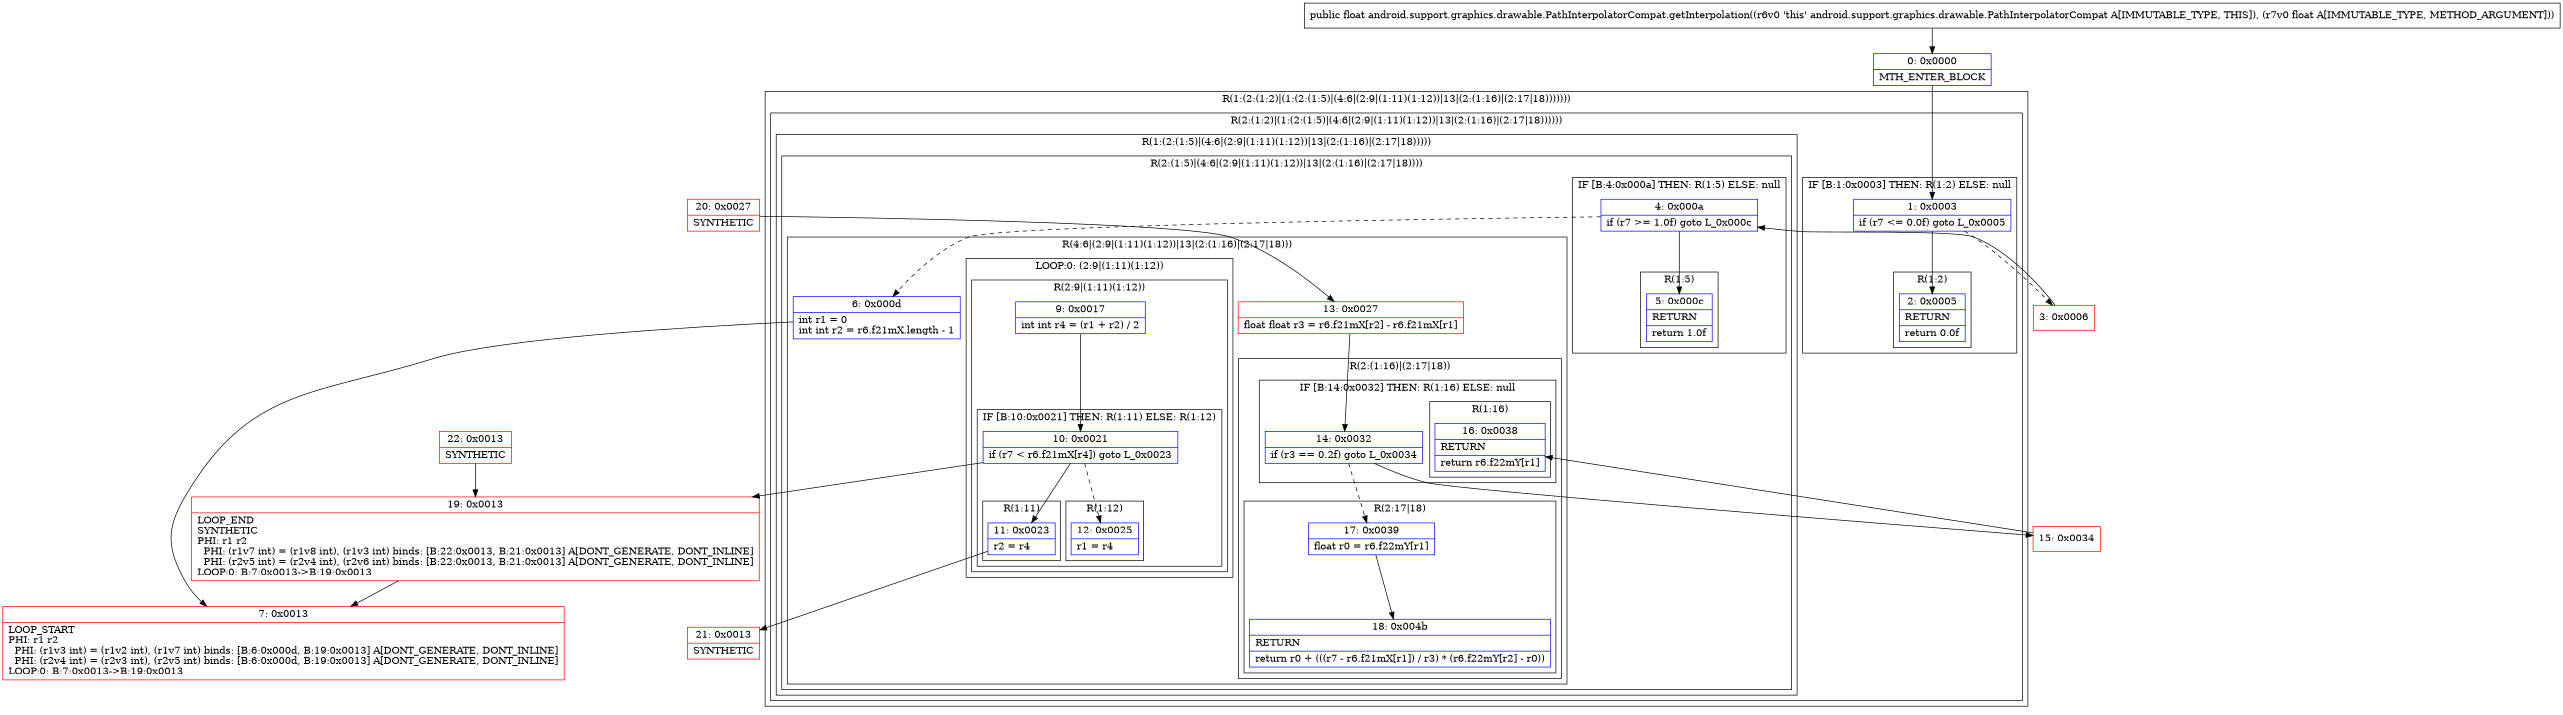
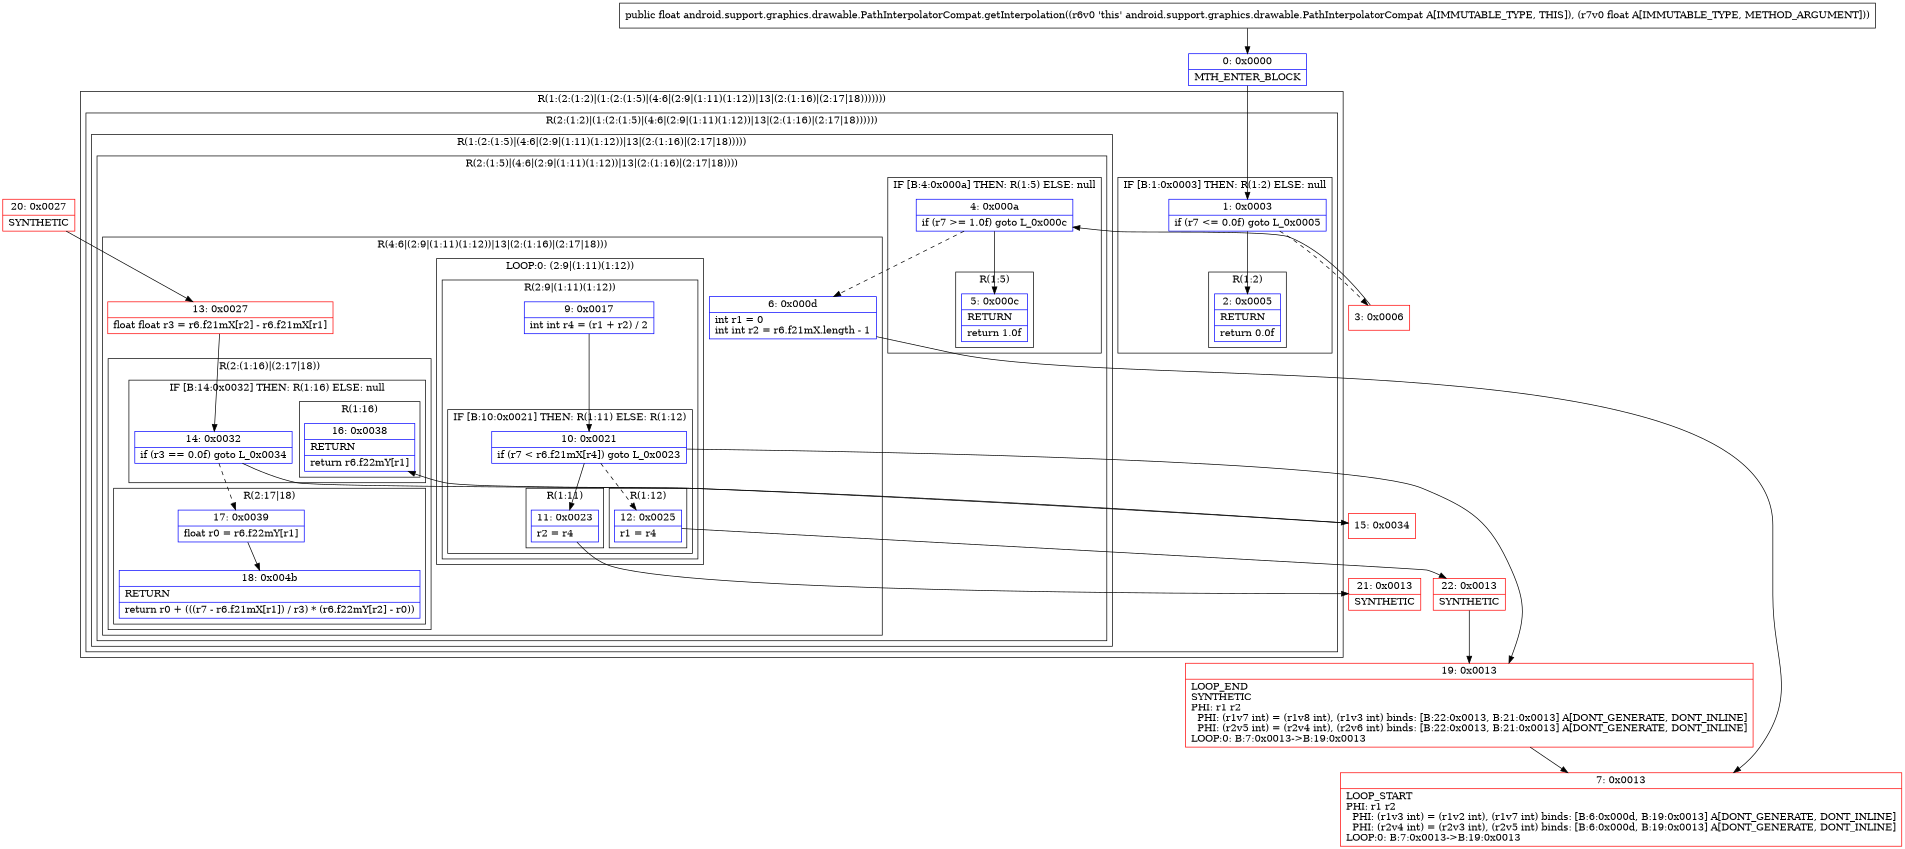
node "14: 0x0032": text "if (r3 == 0.2f) goto L_0x0034" -> "if (r3 == 0.0f) goto L_0x0034"
edge "12: 0x0025" -> "22: 0x0013": added
